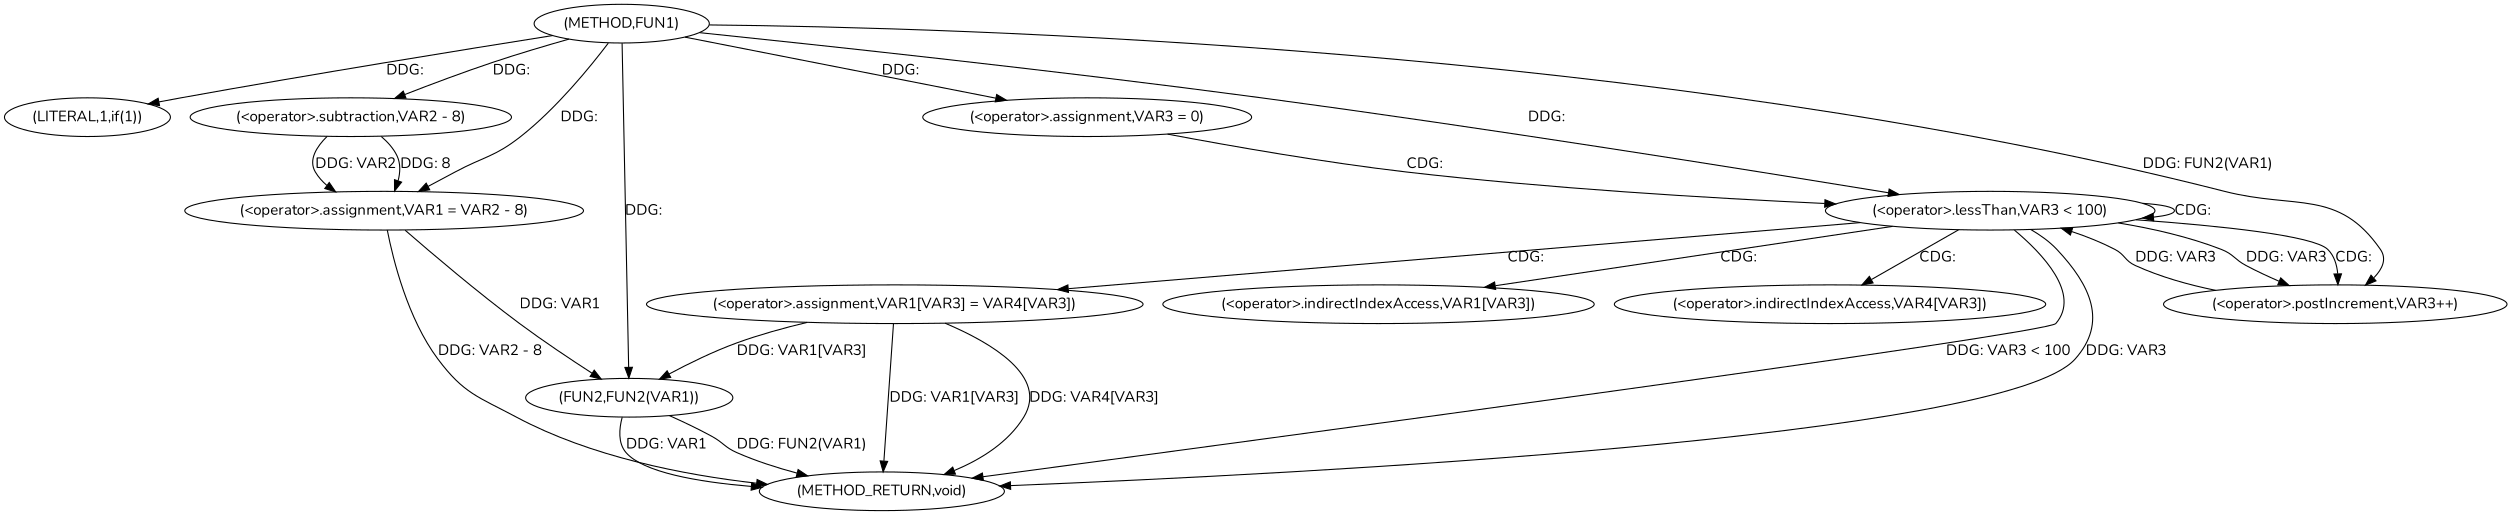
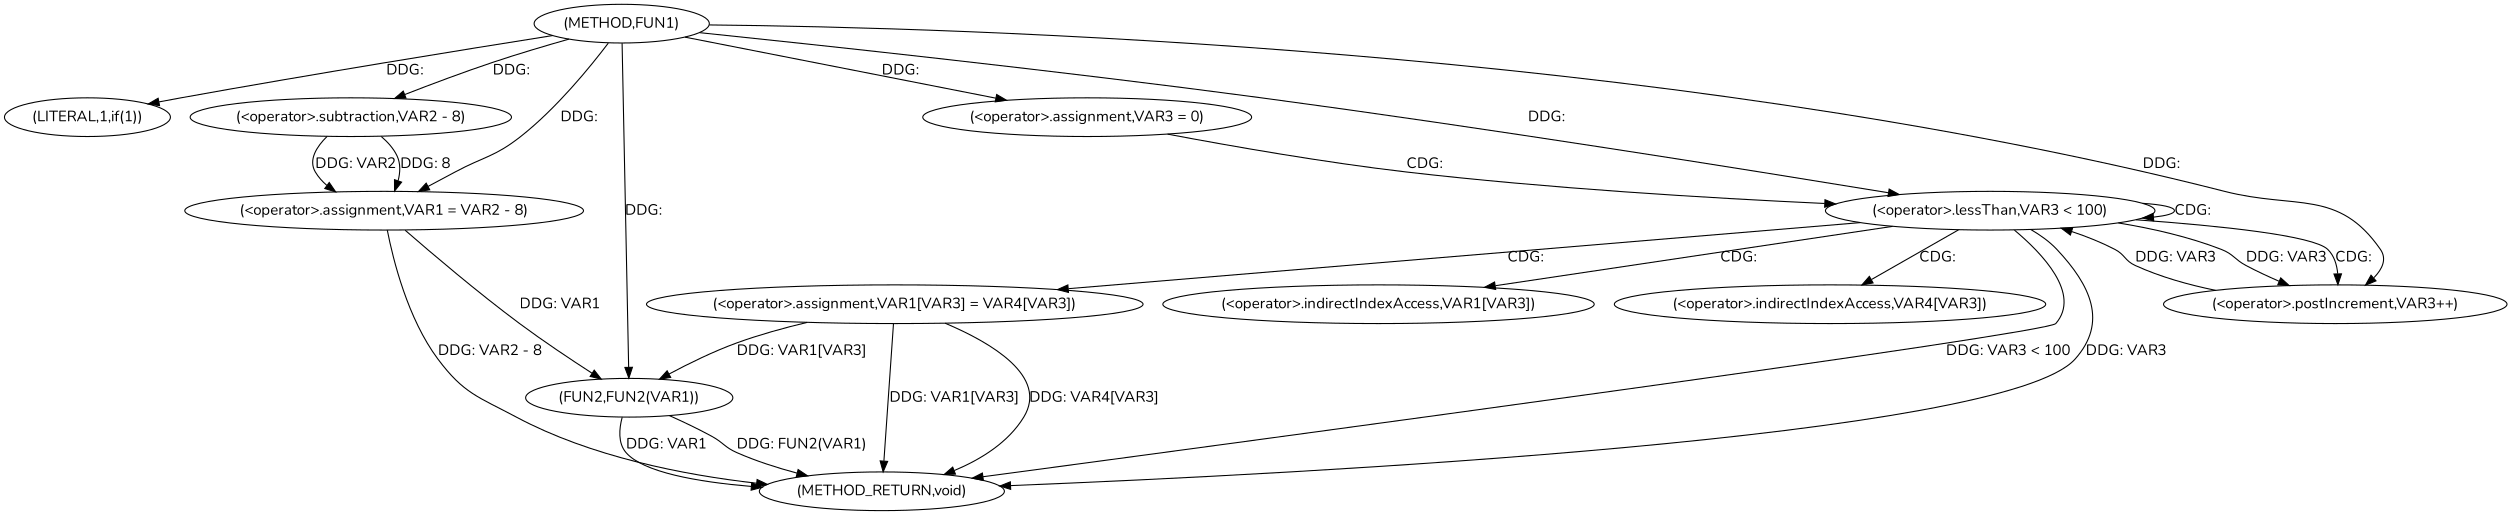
edge "(METHOD,FUN1)" -> "(<operator>.postIncrement,VAR3++)": label "DDG: FUN2(VAR1)" -> "DDG: "
